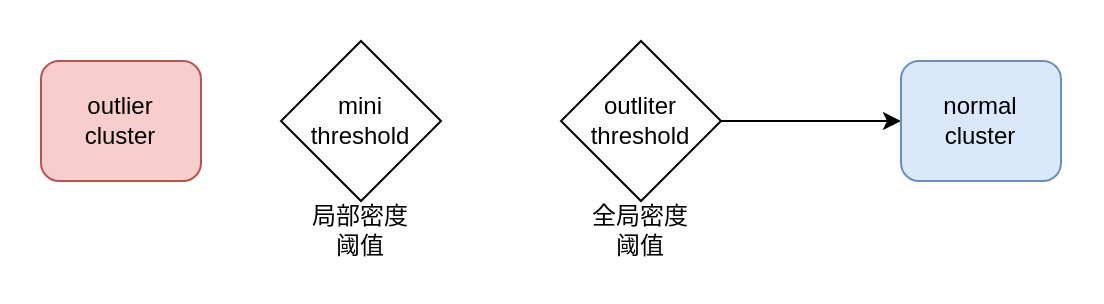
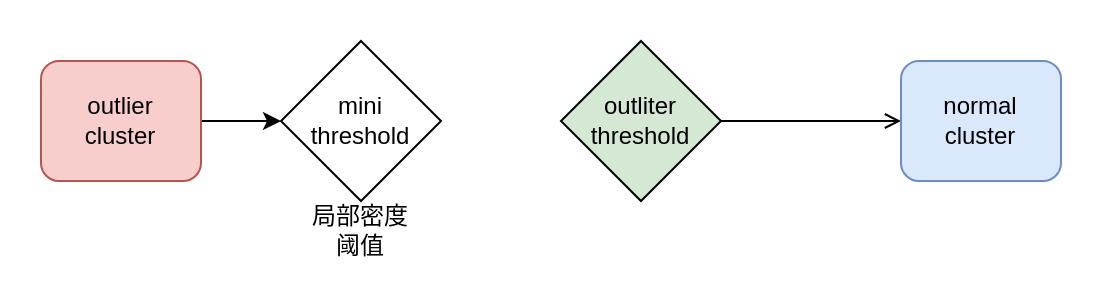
edge "outlier cluster" -> "mini threshold": added
node "outliter threshold": fillcolor #ffffff -> #d5e8d4
edge "outliter threshold" -> "normal cluster": arrowhead classic -> open
node "全局密度阈值": removed
